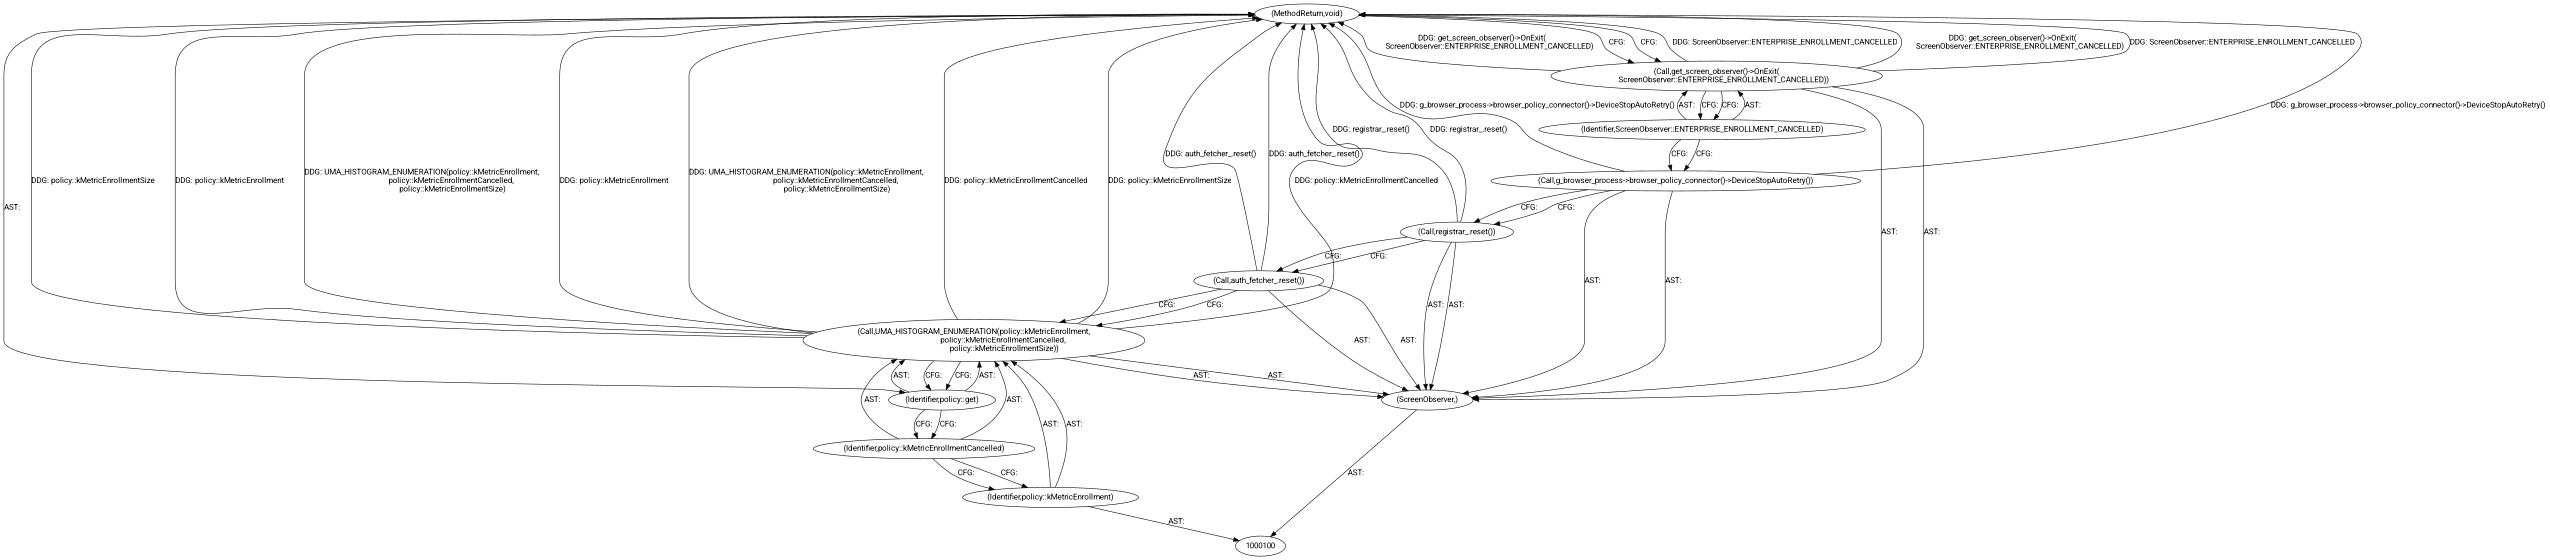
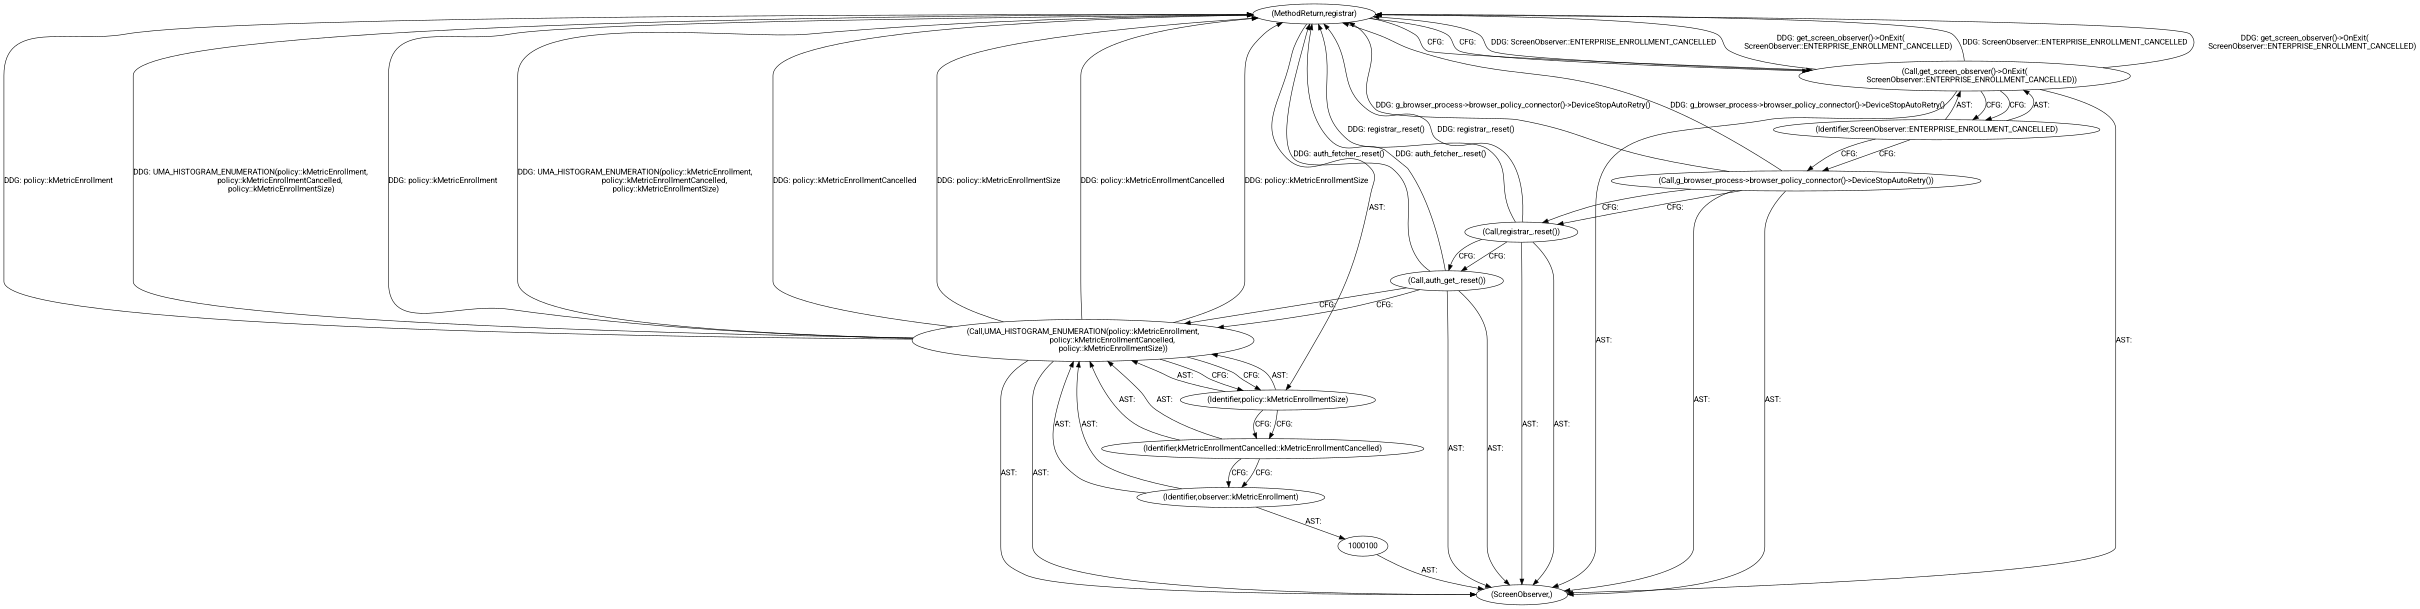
node "(MethodReturn,void)": label "(MethodReturn,void)" -> "(MethodReturn,registrar)"
node "(Call,auth_fetcher_.reset())": label "(Call,auth_fetcher_.reset())" -> "(Call,auth_get_.reset())"
node "(Identifier,policy::get)": label "(Identifier,policy::get)" -> "(Identifier,policy::kMetricEnrollmentSize)"
node "(Identifier,policy::kMetricEnrollmentCancelled)": label "(Identifier,policy::kMetricEnrollmentCancelled)" -> "(Identifier,kMetricEnrollmentCancelled::kMetricEnrollmentCancelled)"
edge "(ScreenObserver,)" -> "1000100": reversed
node "(Identifier,policy::kMetricEnrollment)": label "(Identifier,policy::kMetricEnrollment)" -> "(Identifier,observer::kMetricEnrollment)"
